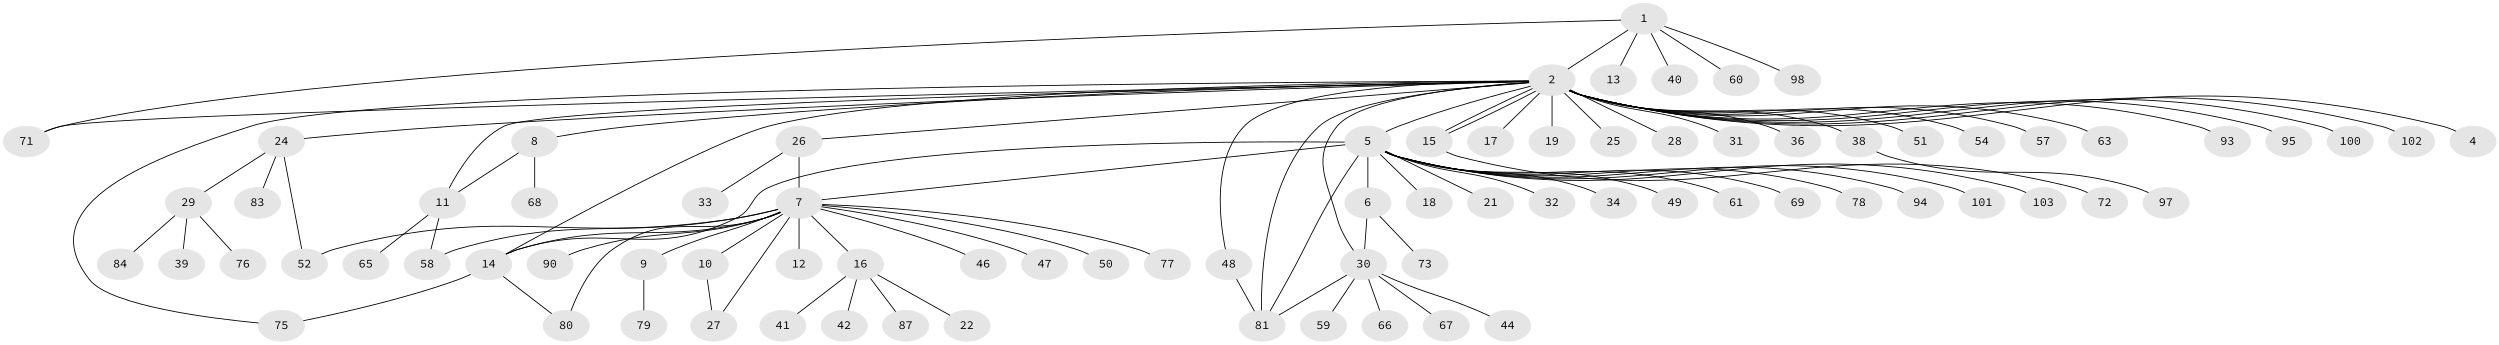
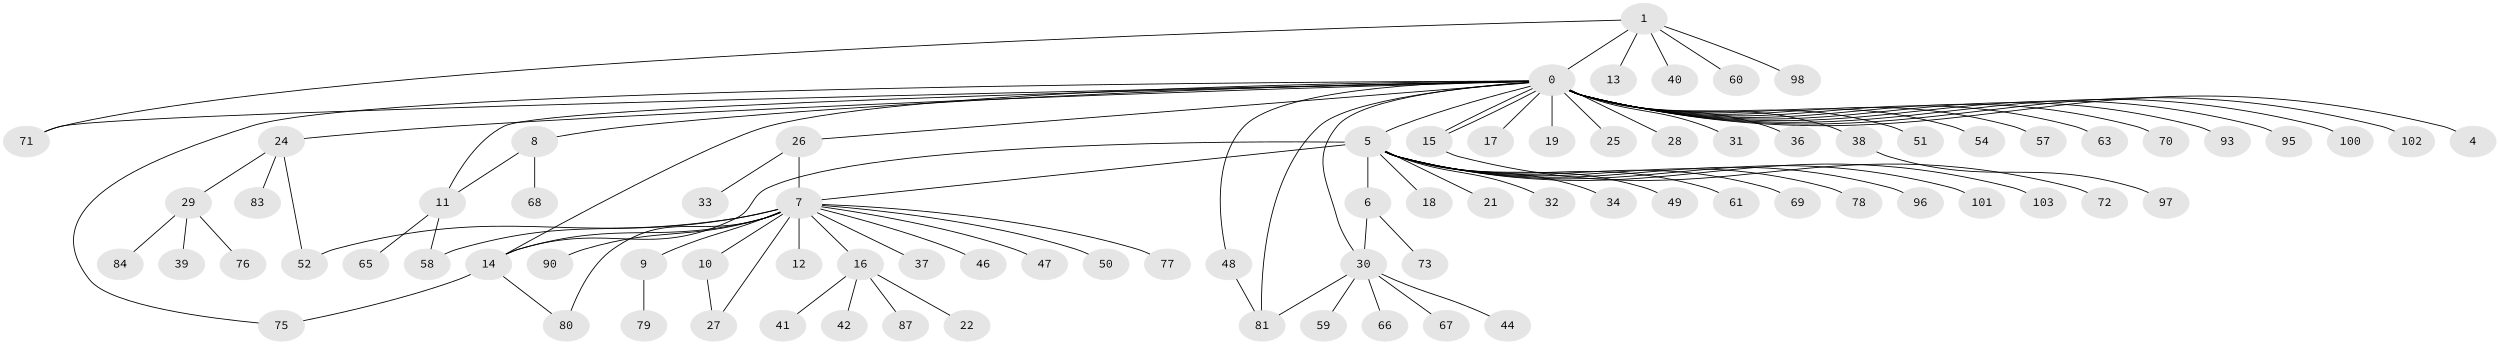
node "2": label "2" -> "0"
node "70": added
node "94": label "94" -> "96"
edge "5" -- "81": removed
node "37": added
